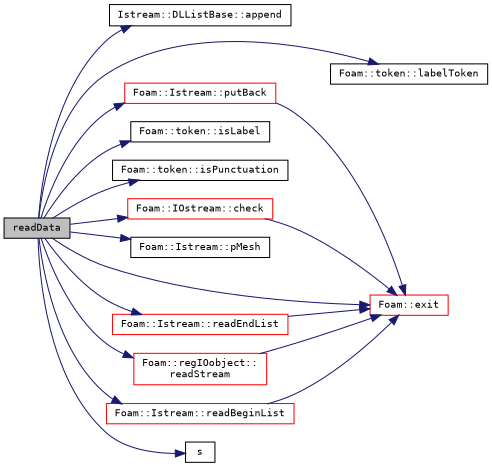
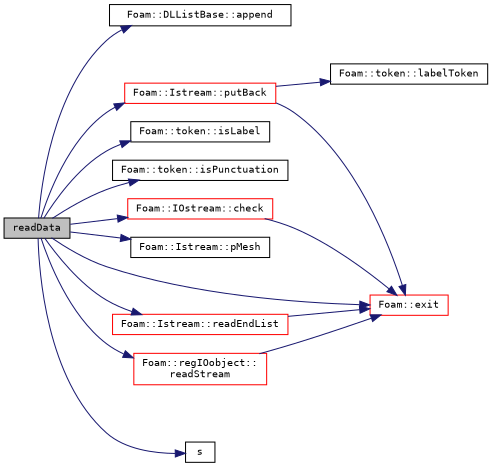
node "Istream::DLListBase::append": label "Istream::DLListBase::append" -> "Foam::DLListBase::append"
edge "readData" -> "Foam::token::labelToken": now "Foam::Istream::putBack" -> "Foam::token::labelToken"
node "Foam::Istream::readBeginList": removed
